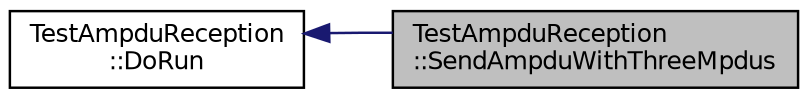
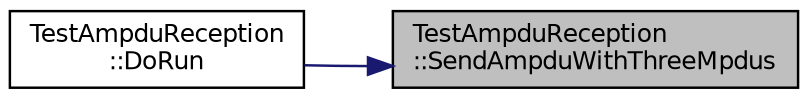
edge "TestAmpduReception ::SendAmpduWithThreeMpdus" -> "TestAmpduReception ::DoRun": reversed
